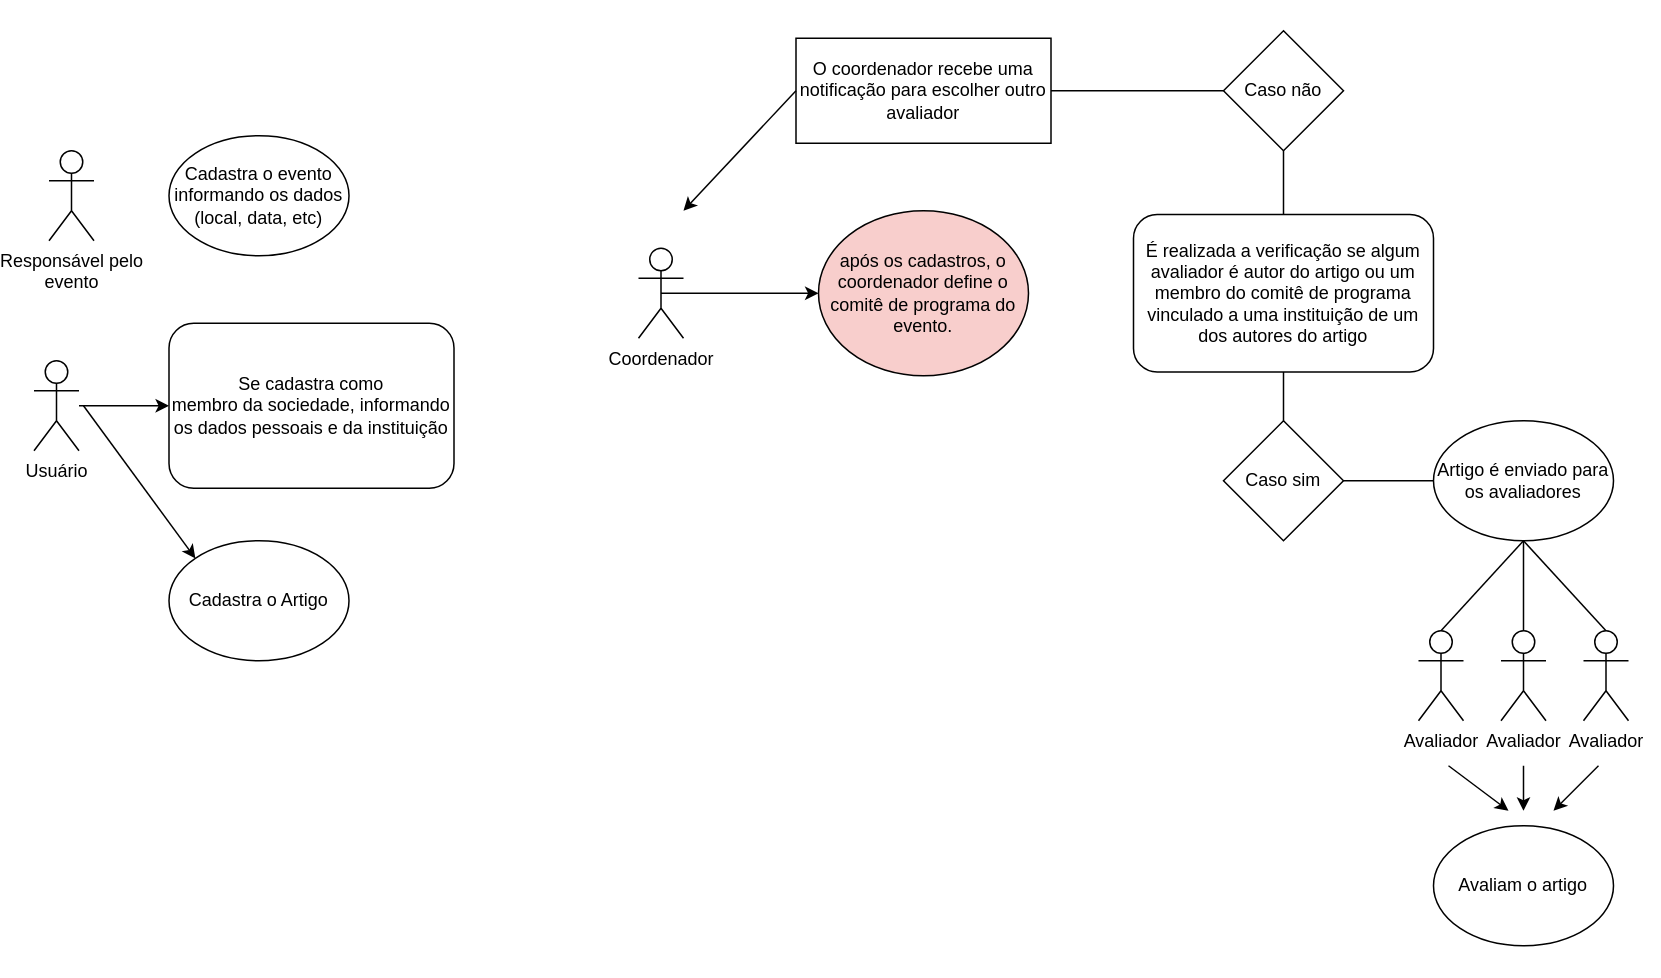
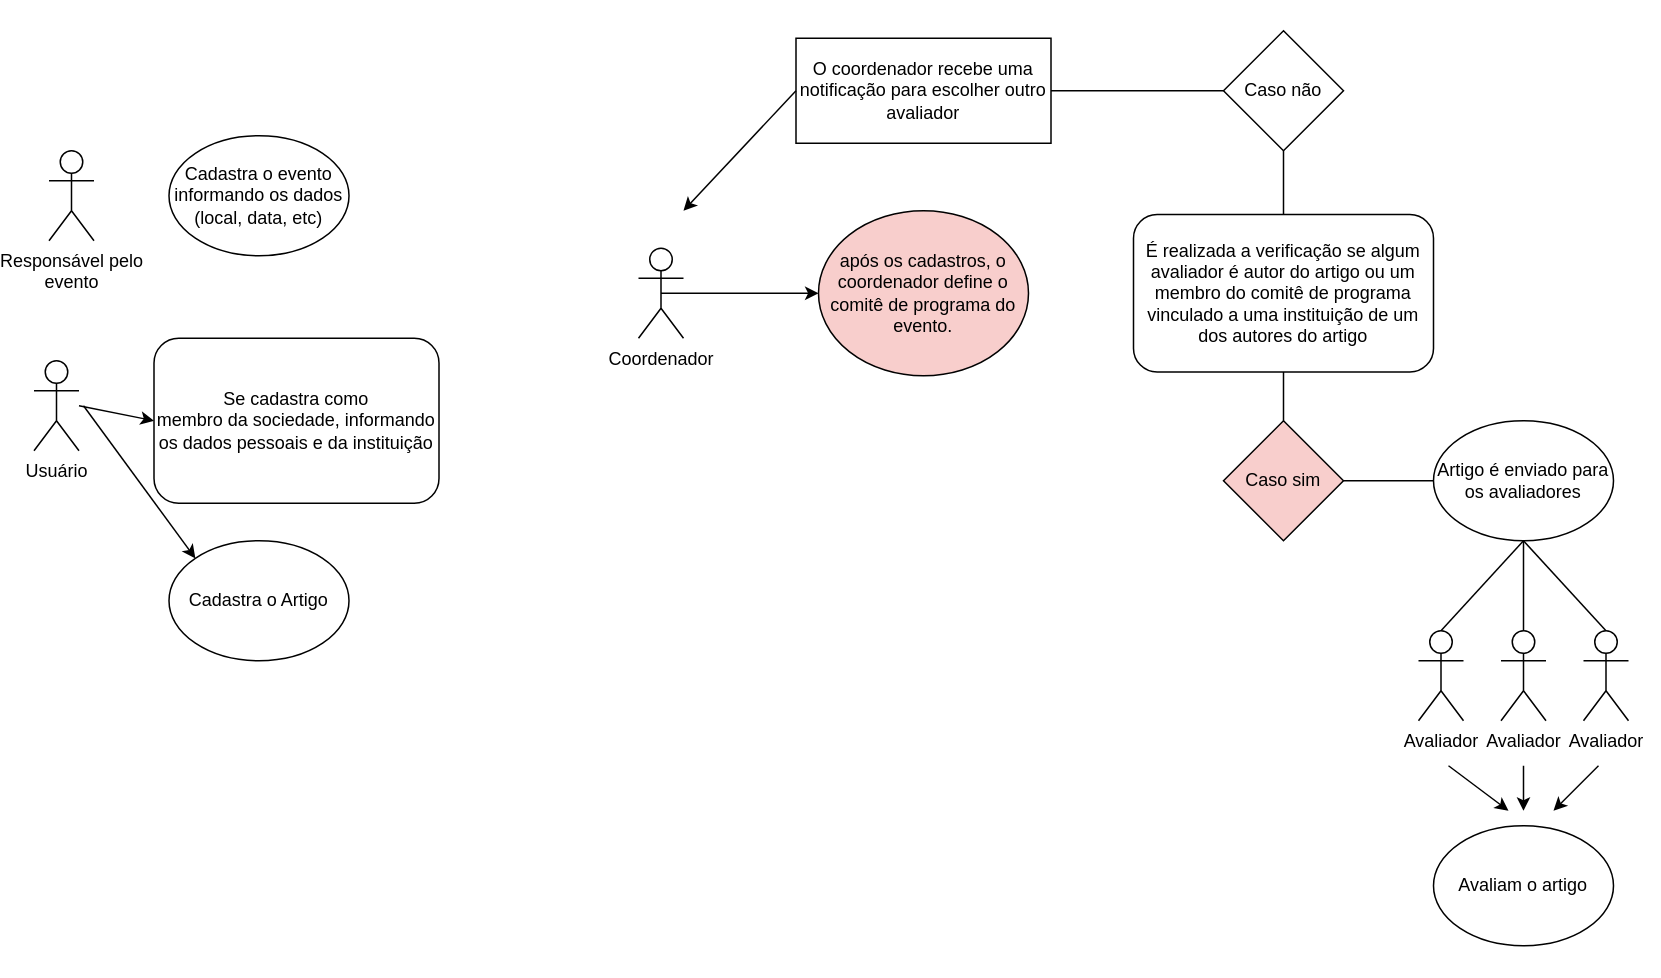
node "Se cadastra comomembro da sociedade, informando os dados pessoais e da instituição": moved (311, 406) -> (296, 421)
node "Caso sim": fillcolor #ffffff -> #f8cecc
